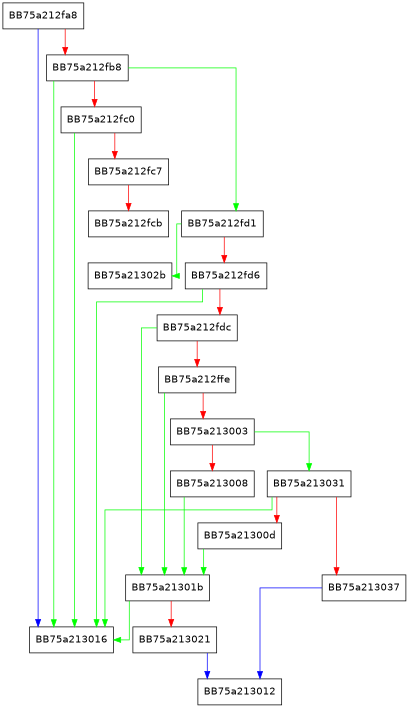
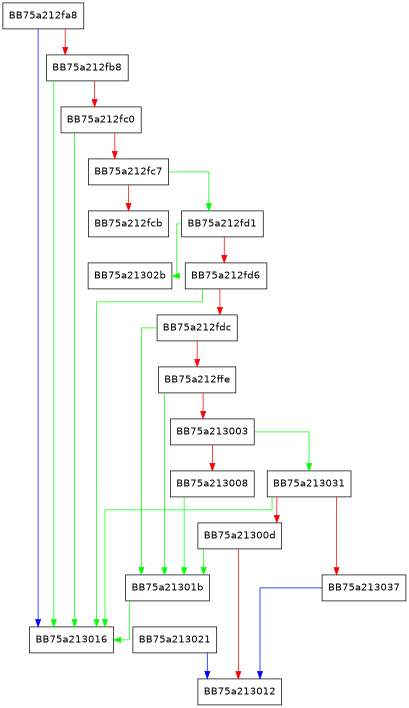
edge "BB75a212fb8" -> "BB75a212fd1": now "BB75a212fc7" -> "BB75a212fd1"
edge "BB75a21301b" -> "BB75a213021": removed
edge "BB75a21300d" -> "BB75a213012": added
